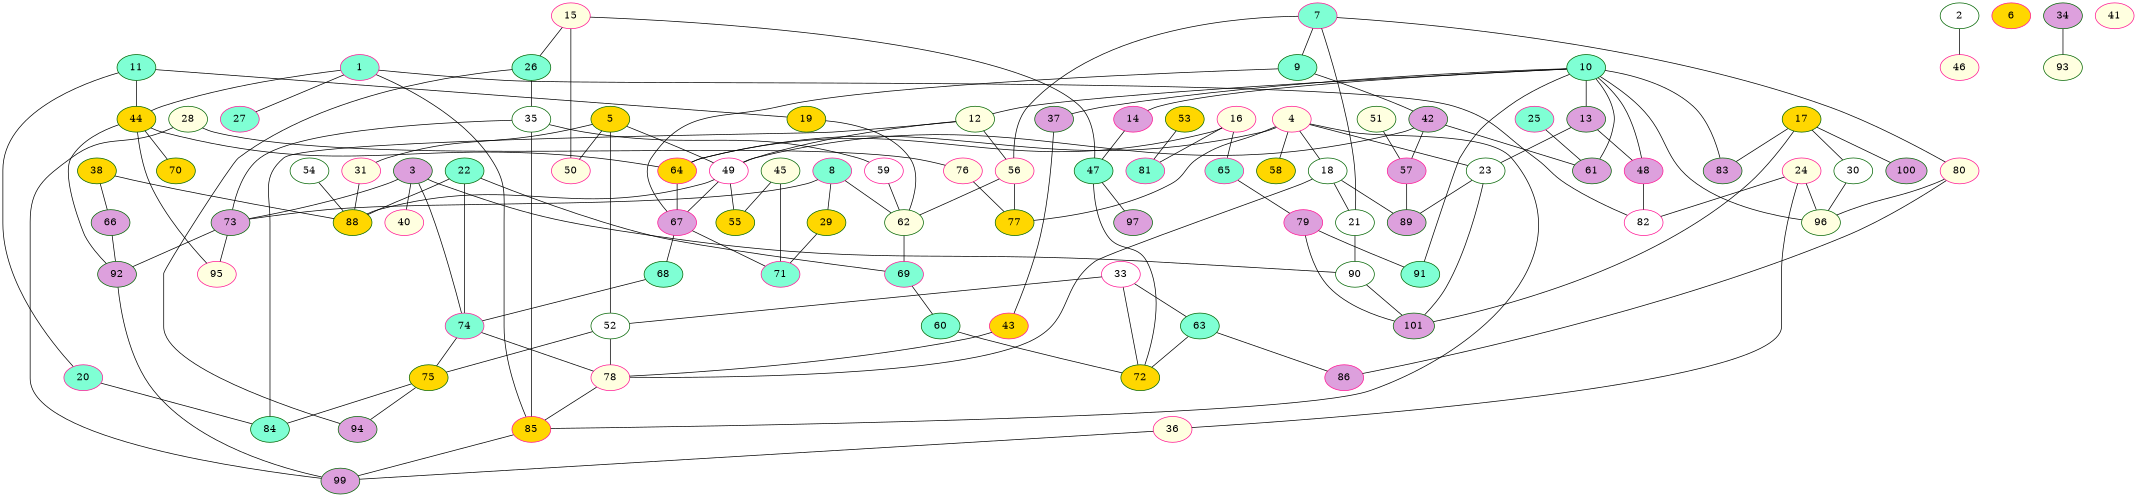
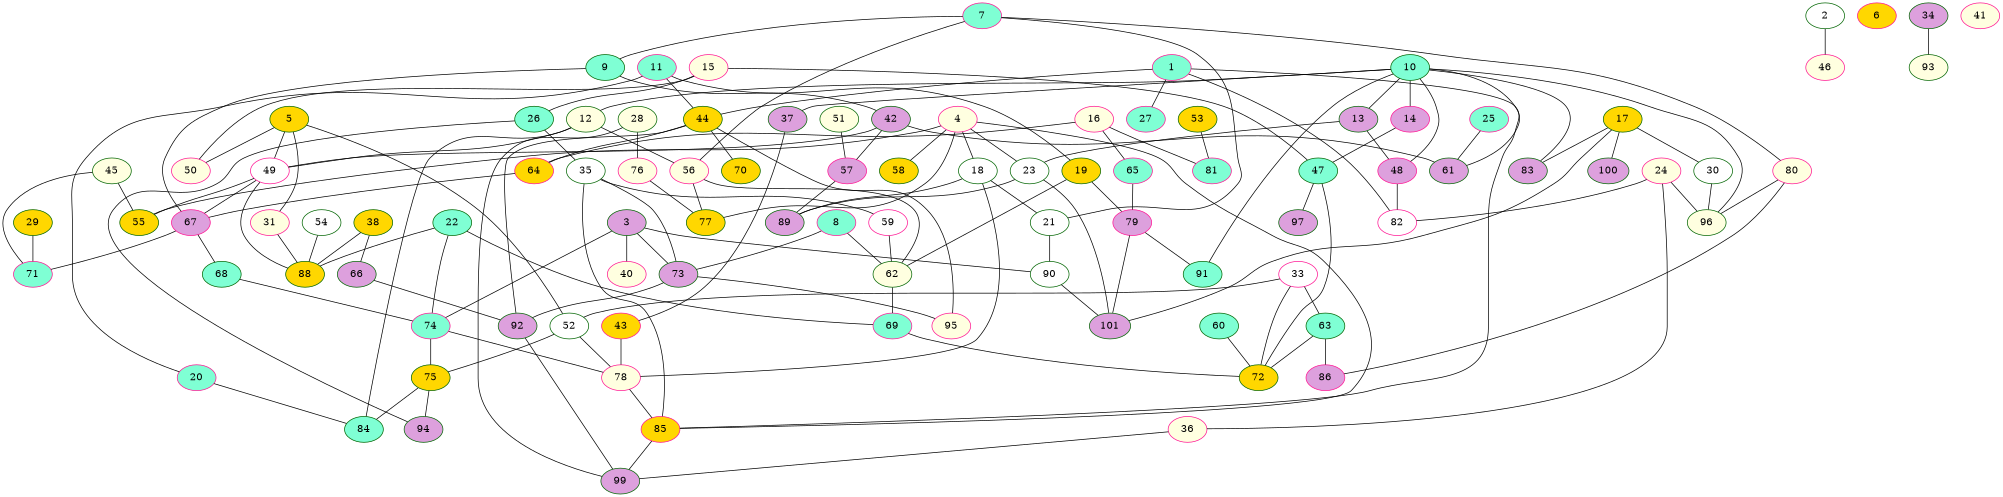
node "11": color darkgreen -> deeppink
edge "4" -- "64": now "4" -- "55"
edge "8" -- "29": removed
edge "19" -- "79": added
edge "69" -- "60": now "69" -- "72"
